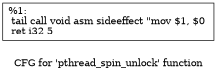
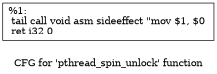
node "%1:": text "ret i32 5" -> "ret i32 0"
